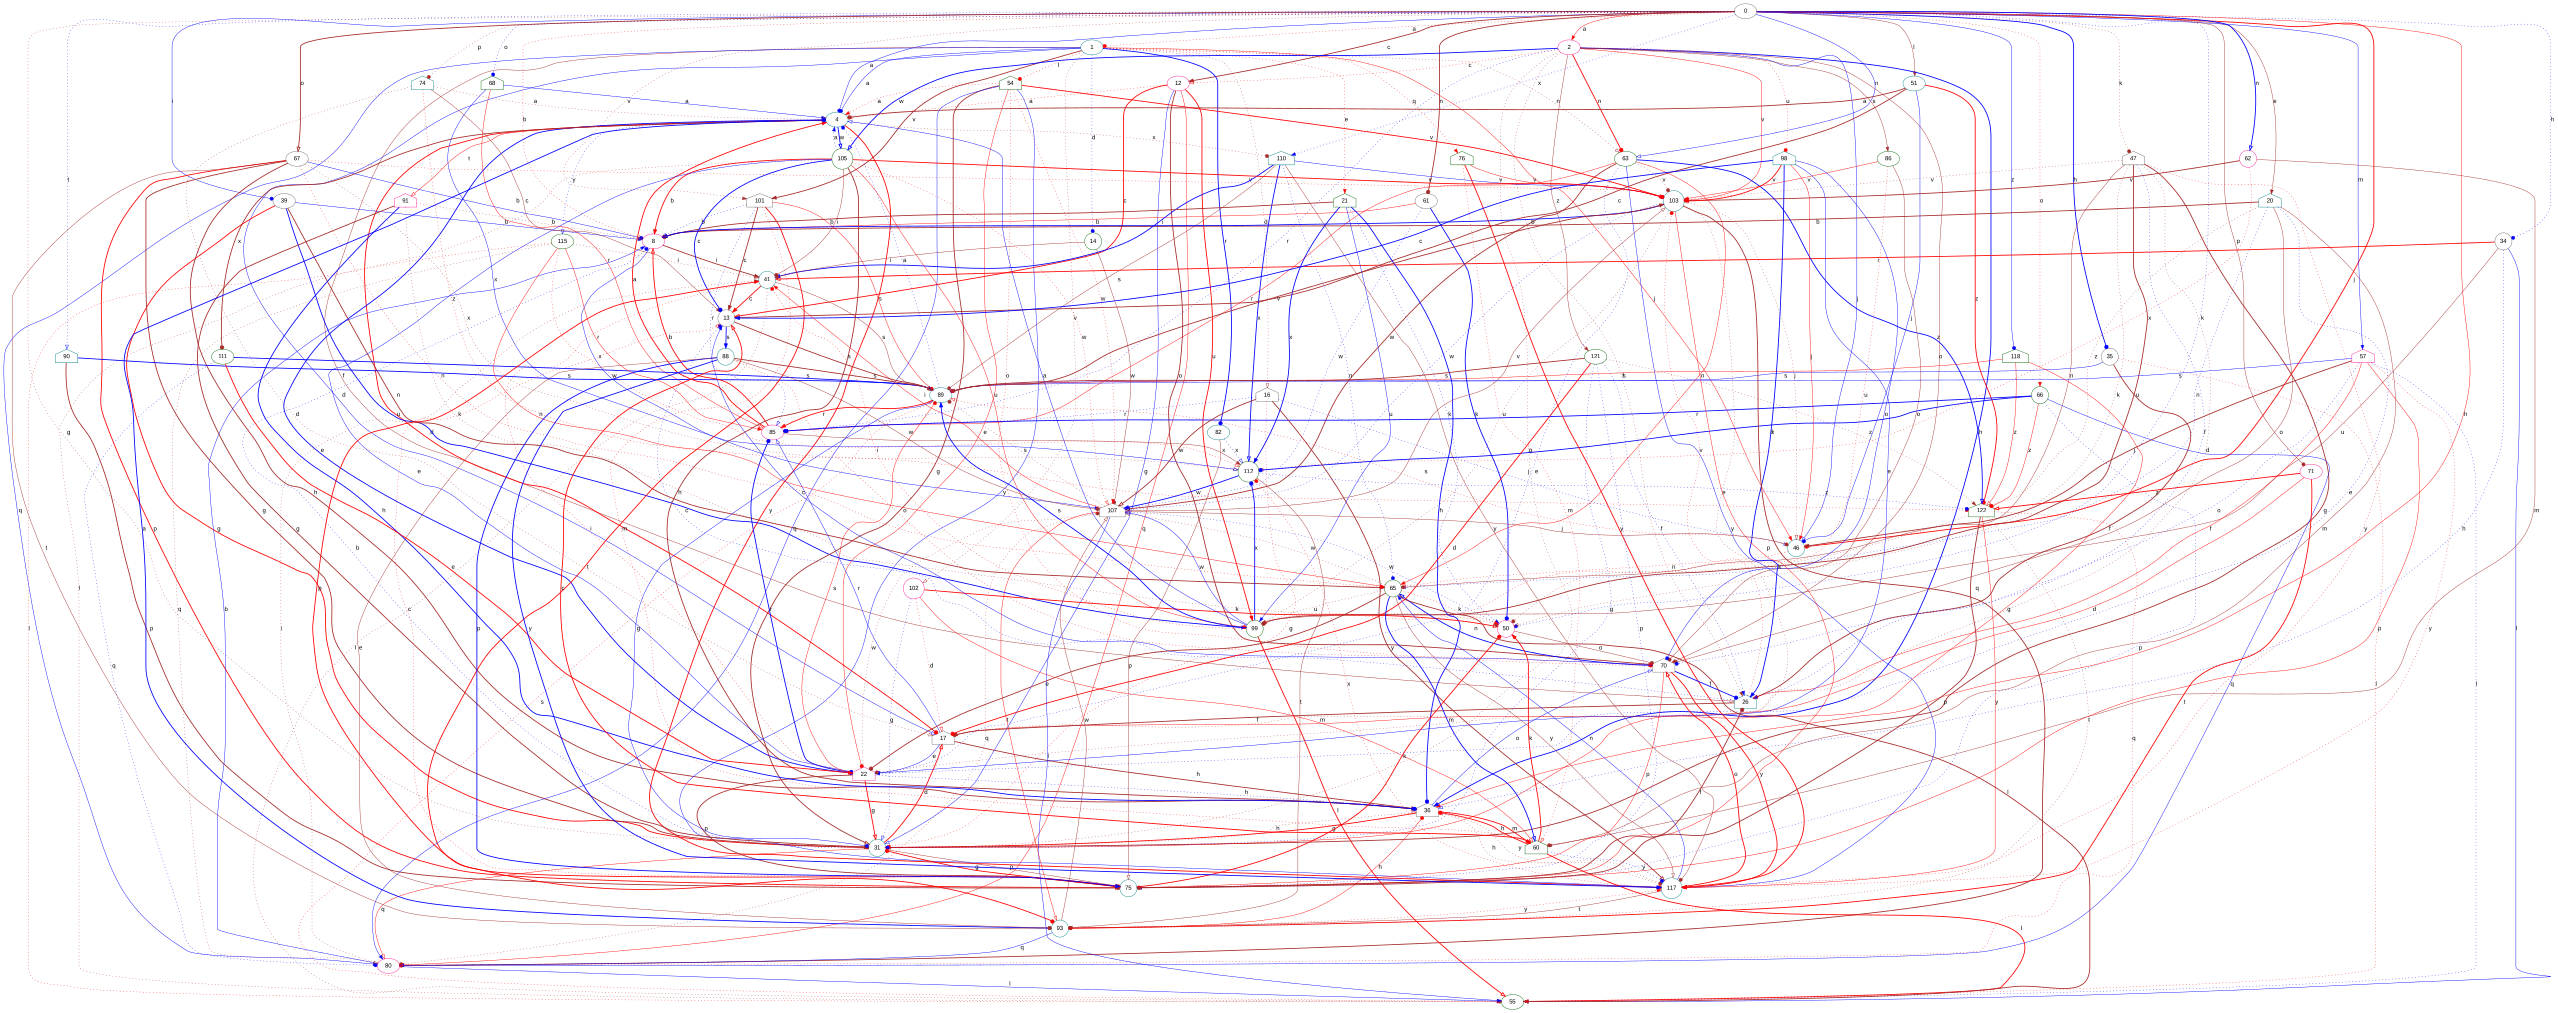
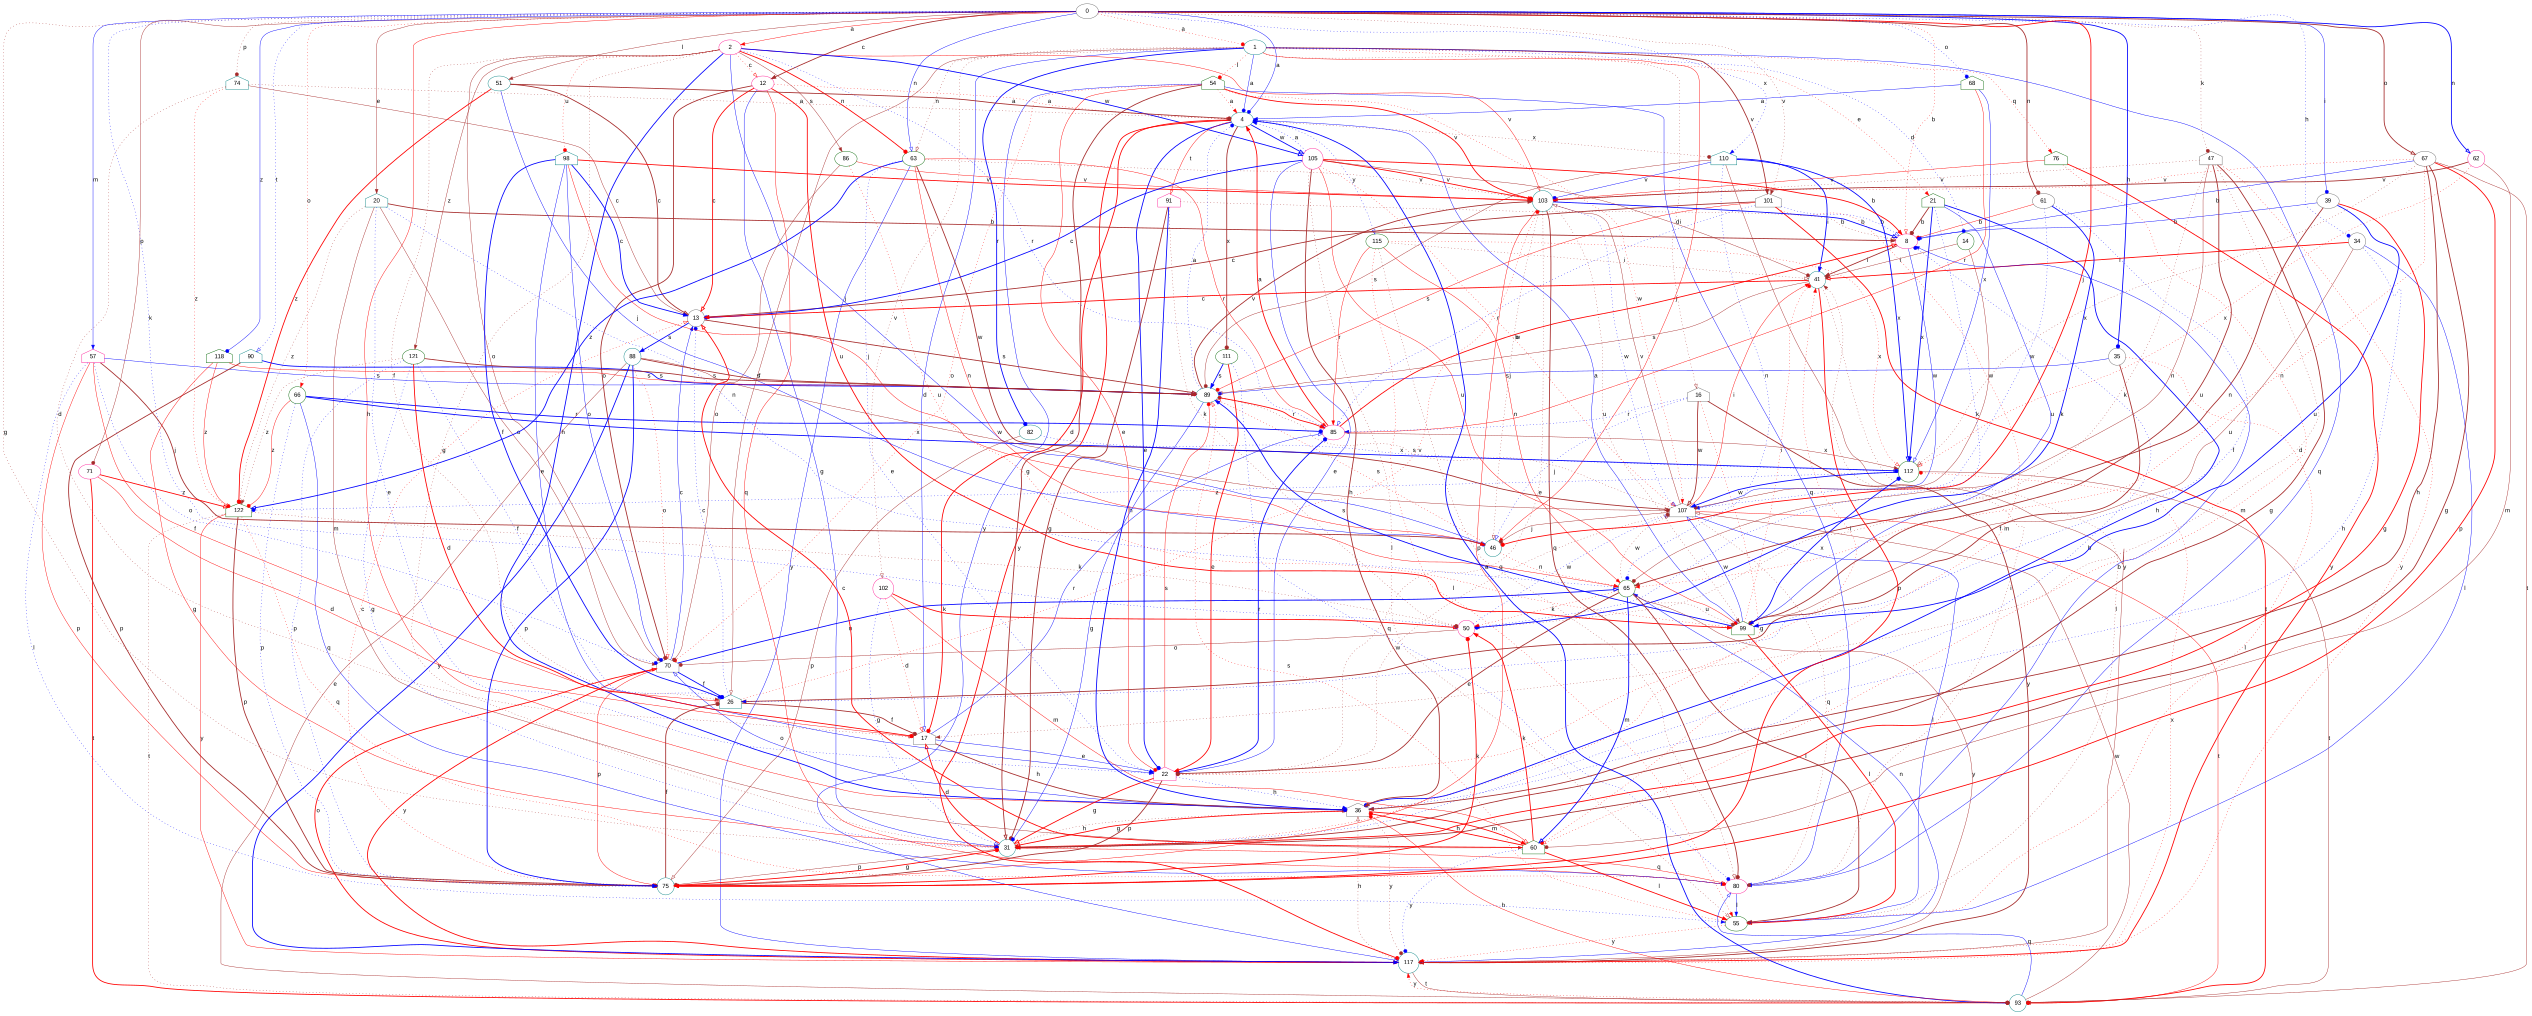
node "105": color darkgreen -> deeppink
edge "47" -> "26": now "61" -> "26"
node "99": shape circle -> house
edge "57" -> "117": now "55" -> "117"
